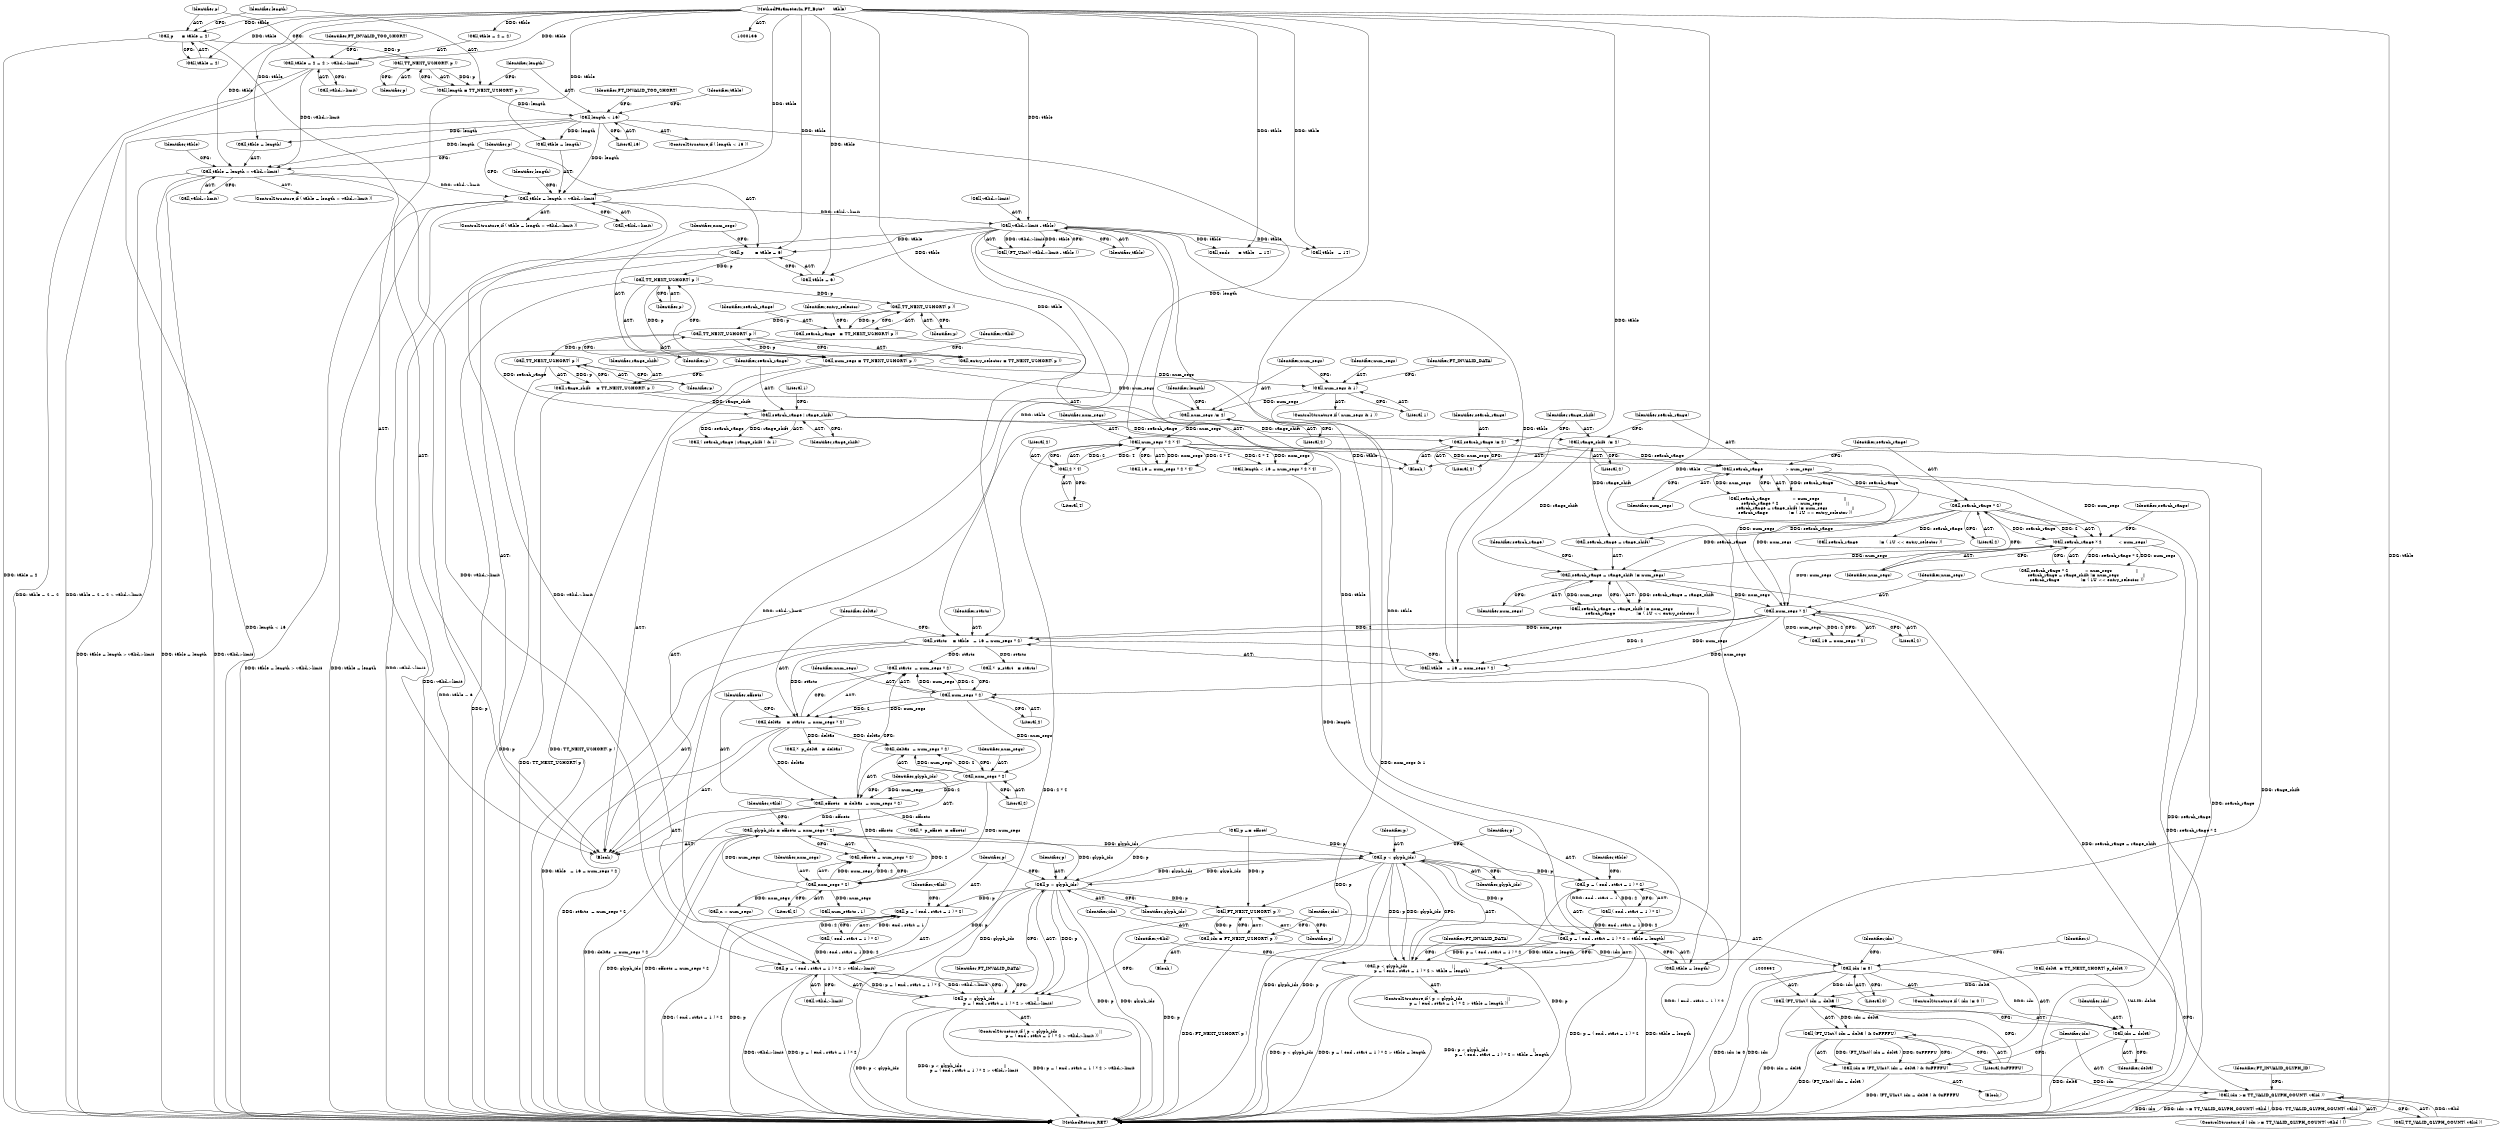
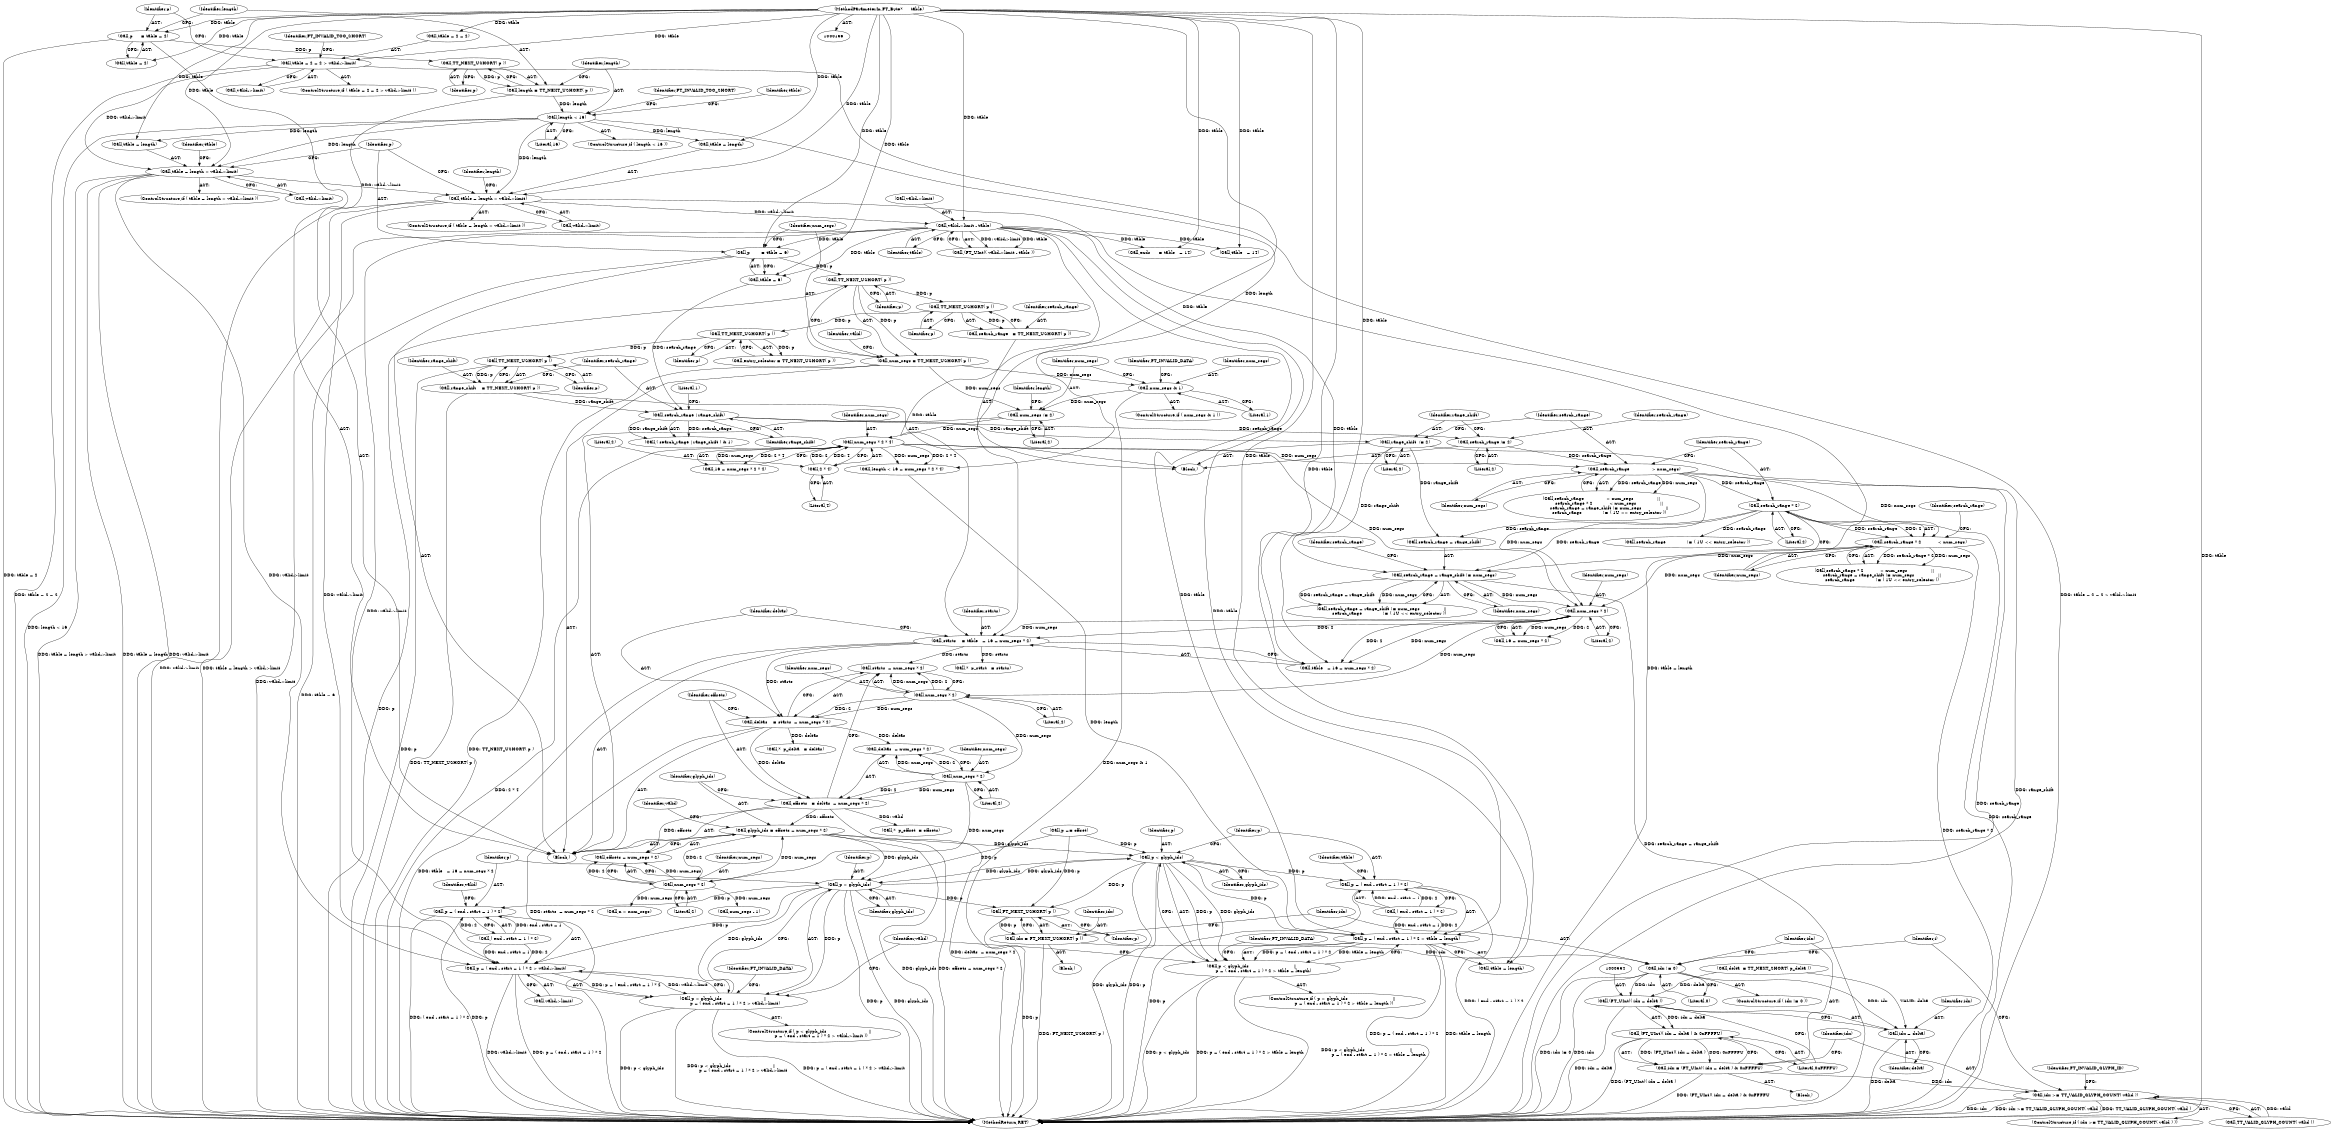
node "(ControlStructure,if ( table + 2 + 2 > valid->limit ))": added
node "(Identifier,entry_selector)": removed
edge "(Call,search_range   = TT_NEXT_USHORT( p ))" -> "(Call,search_range | range_shift)": now "(Call,table + 6)" -> "(Call,search_range | range_shift)"
edge "(Call,offsets   = deltas  + num_segs * 2)" -> "(Call,*  p_offset  = offsets)": label "DDG: offsets" -> "DDG: valid"
node "(Call,num_starts - 1)": label "(Call,num_starts - 1)" -> "(Call,num_segs - 1)"
